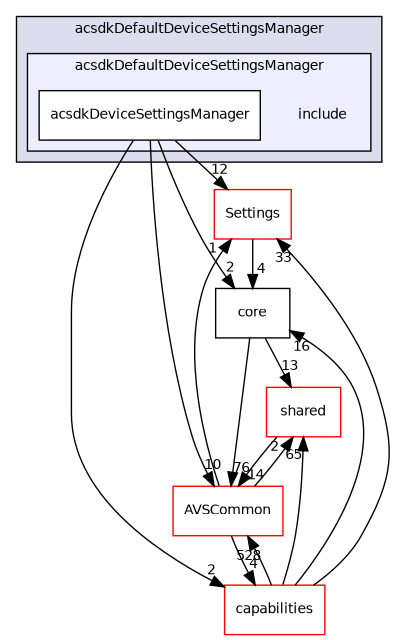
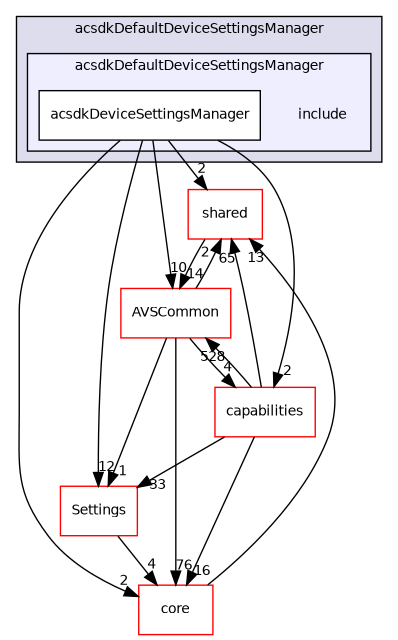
edge "acsdkDeviceSettingsManager" -> "shared": added
node "core": color black -> red
edge "core" -> "AVSCommon": reversed
